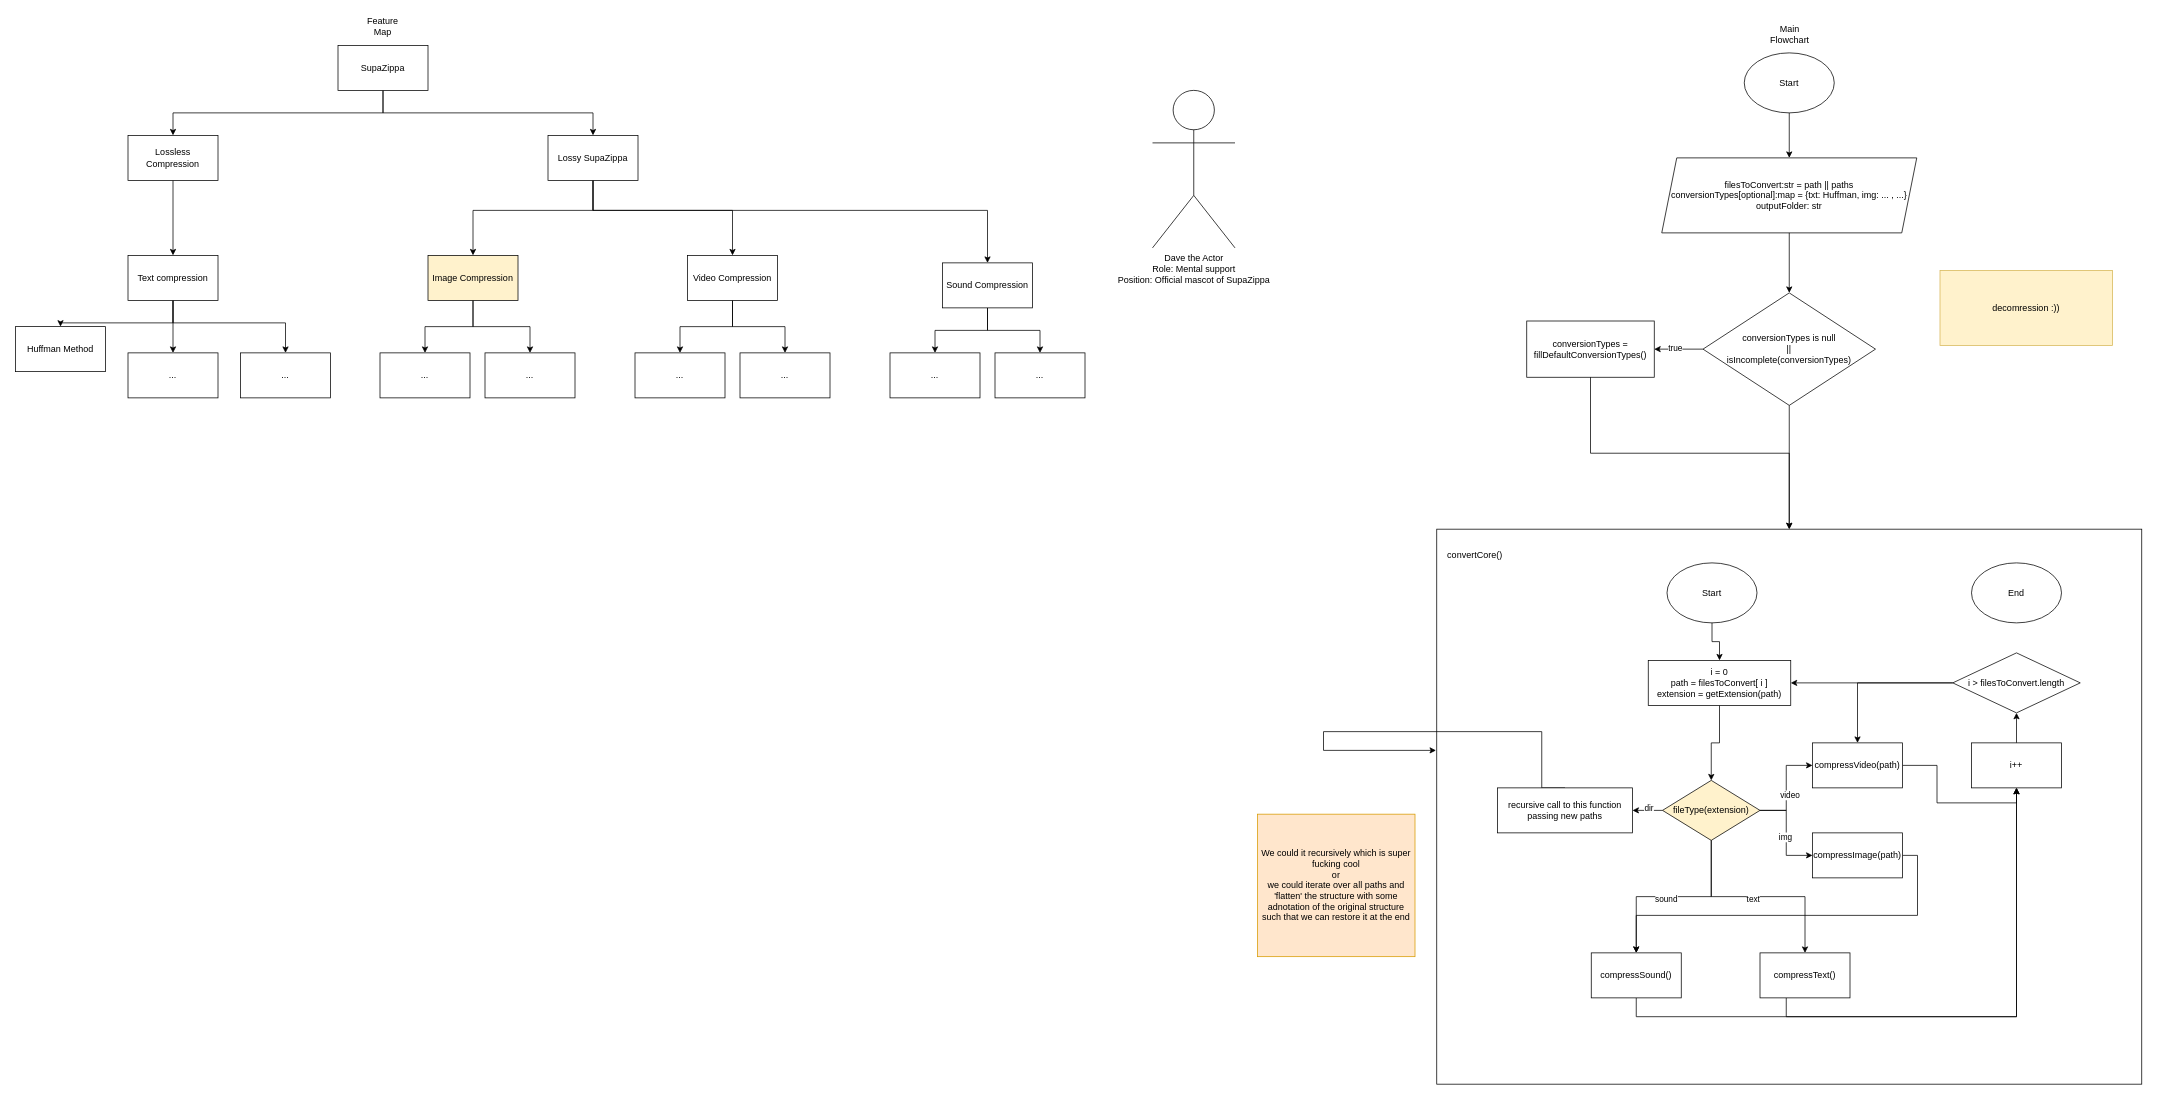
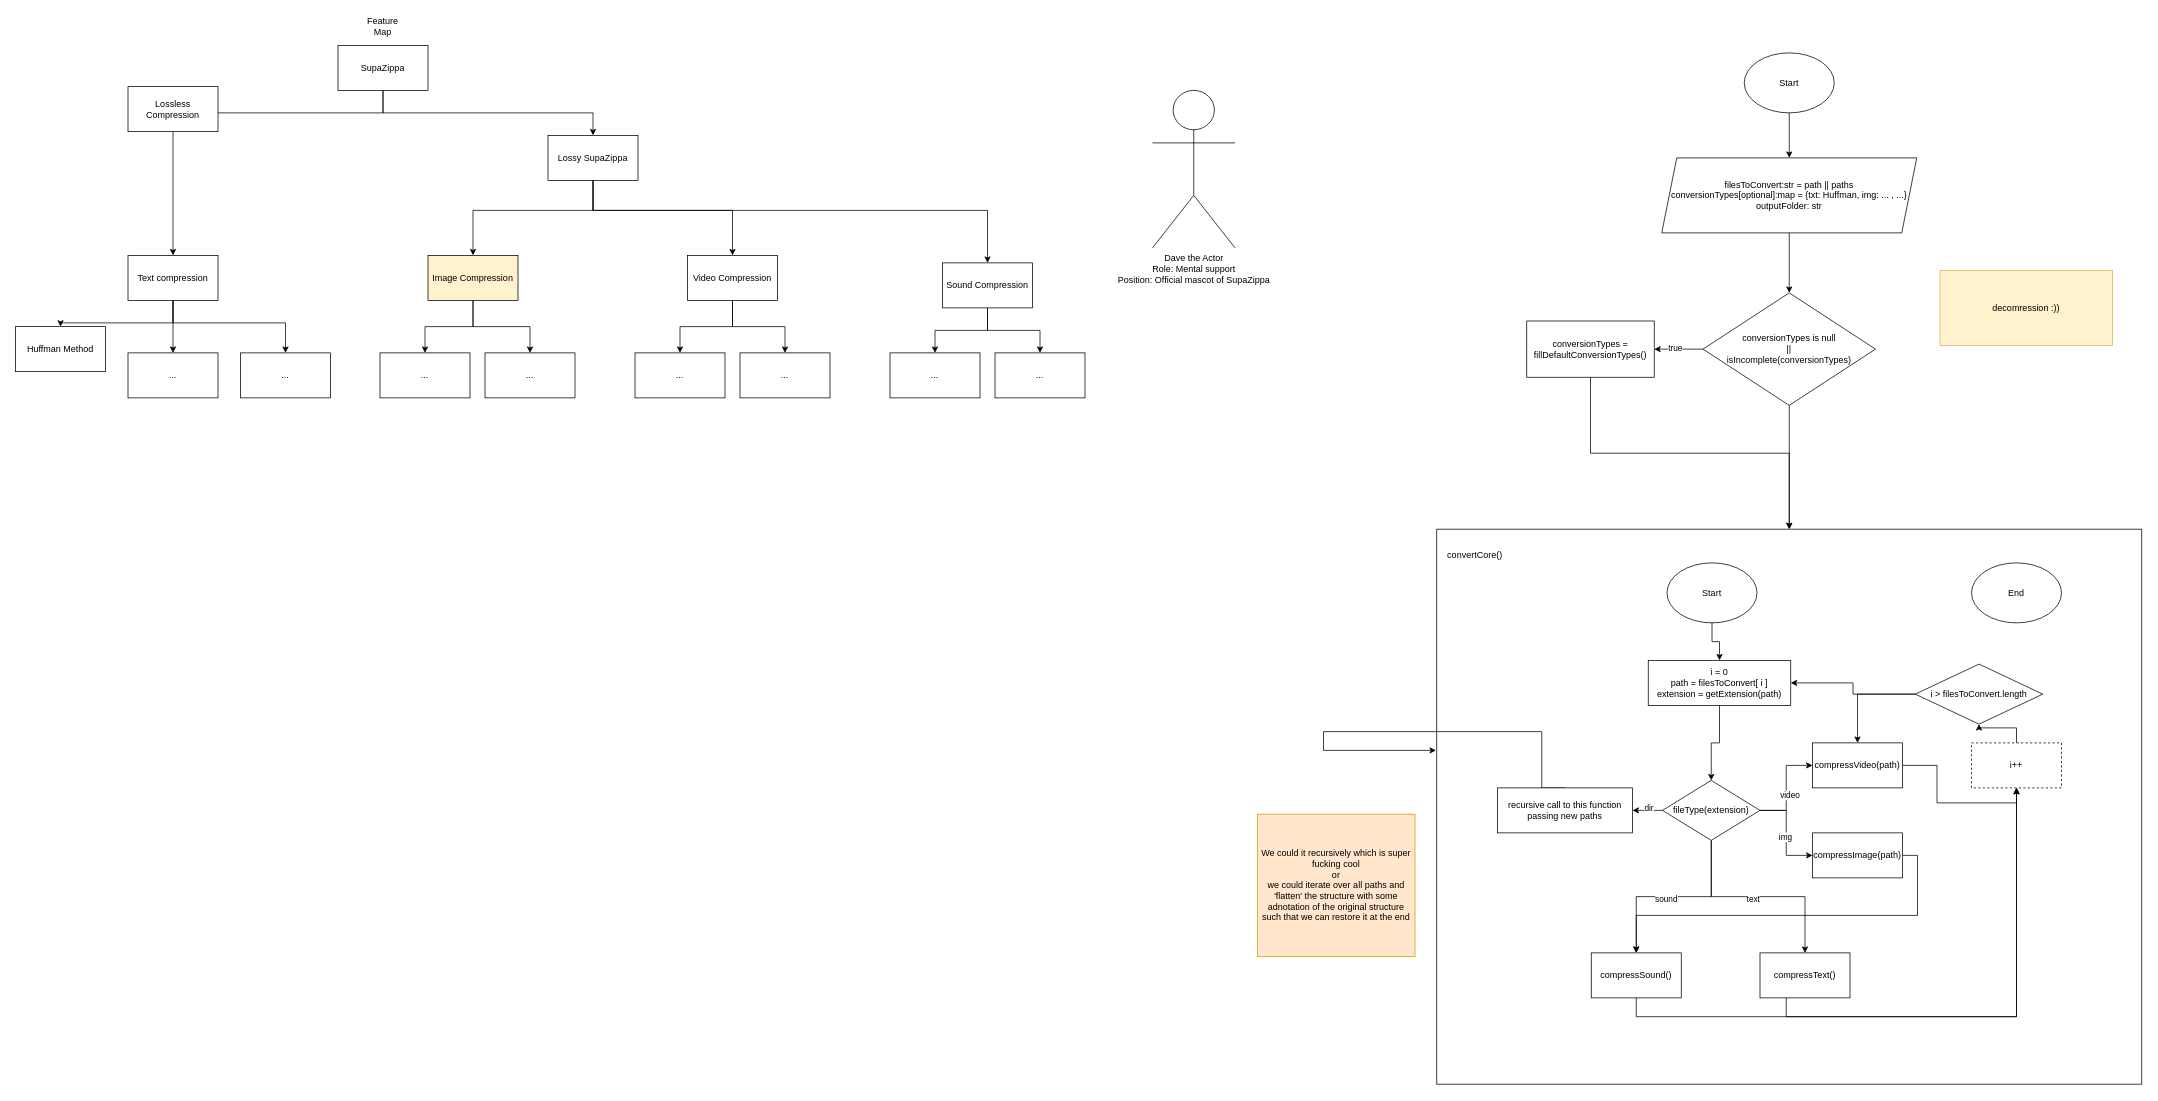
node "Main Flowchart": removed
node "Lossless Compression": moved (173, 158) -> (173, 109)
node "i > filesToConvert.length": moved (2016, 683) -> (1979, 694)
node "i++": style solid -> dashed
node "fileType(extension)": fillcolor #fff2cc -> #ffffff
